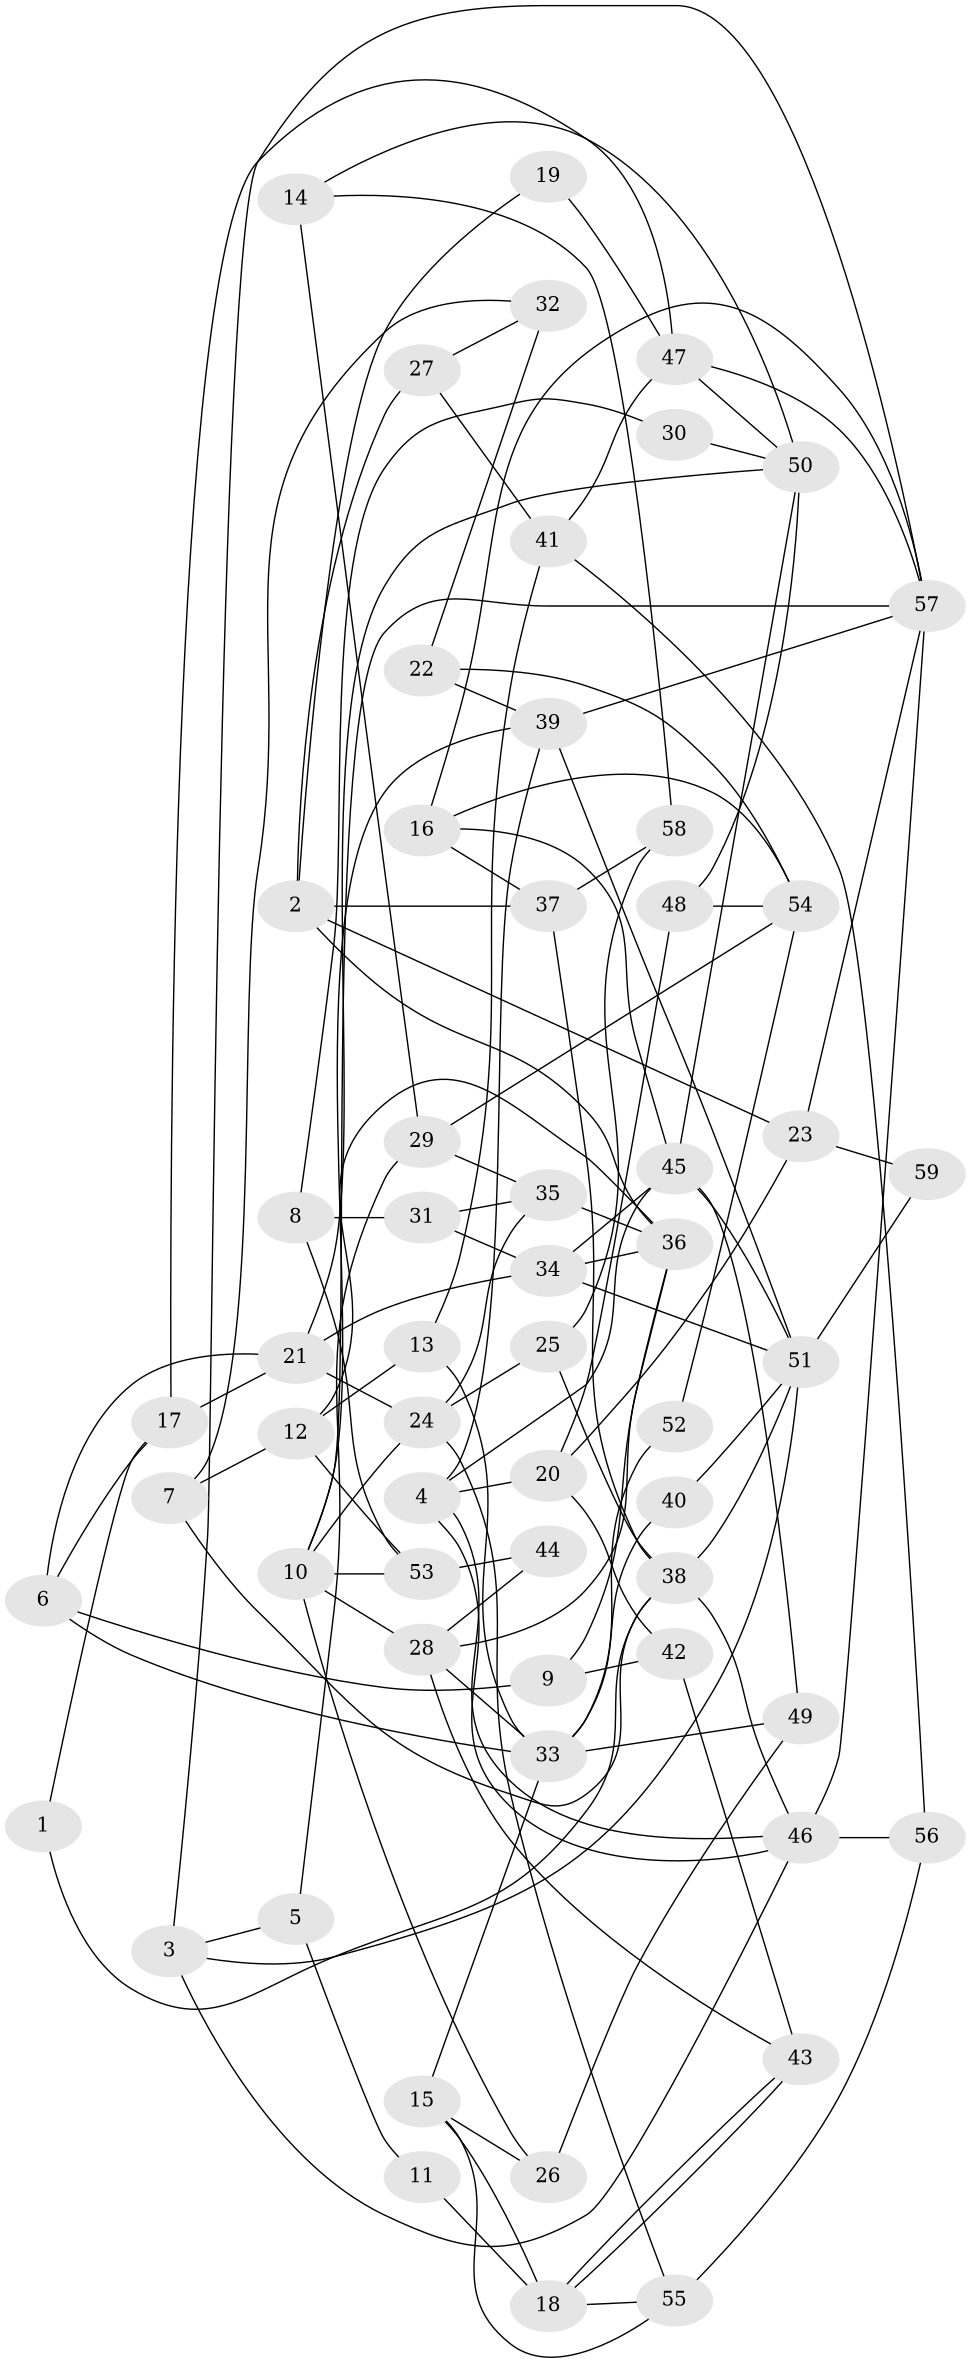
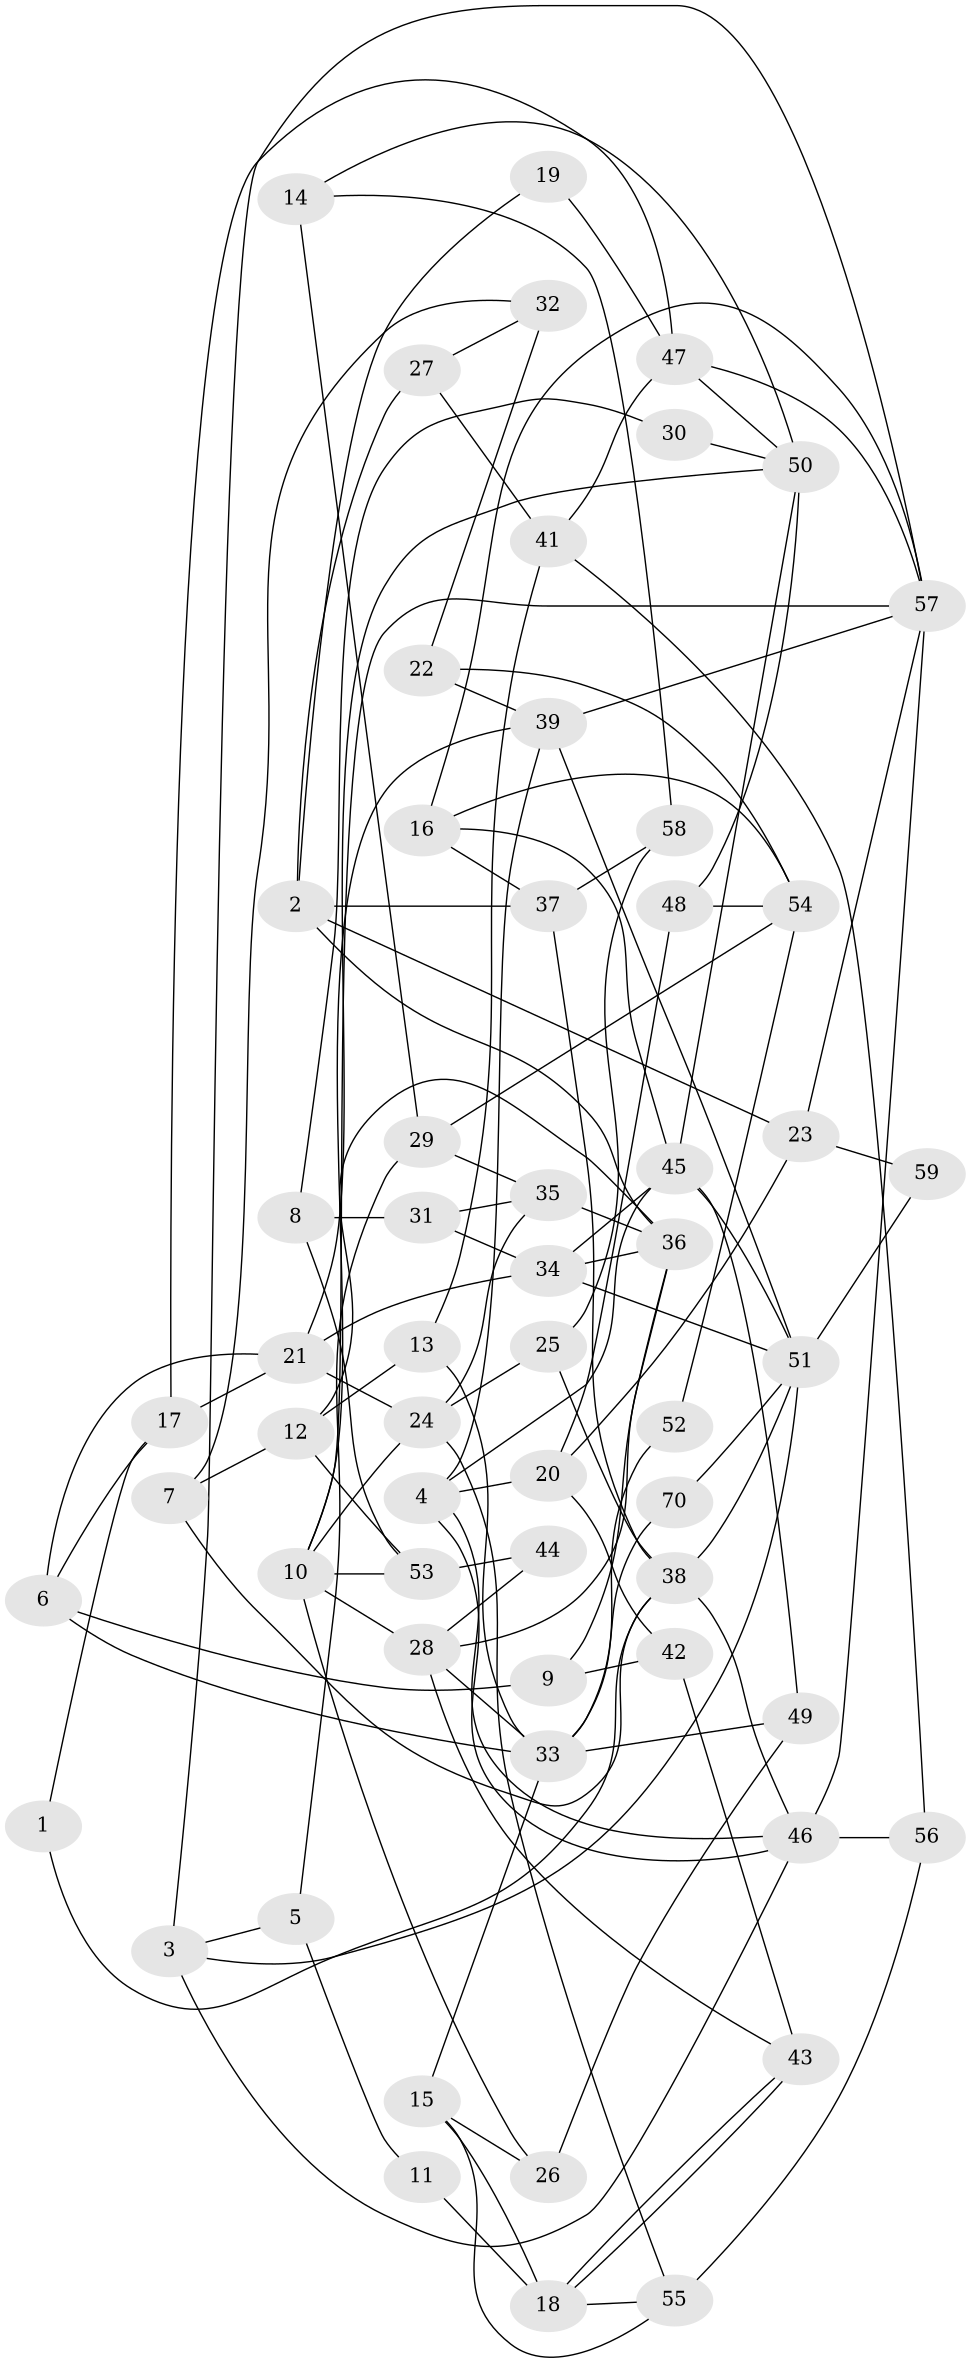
node "40": label "40" -> "70"
